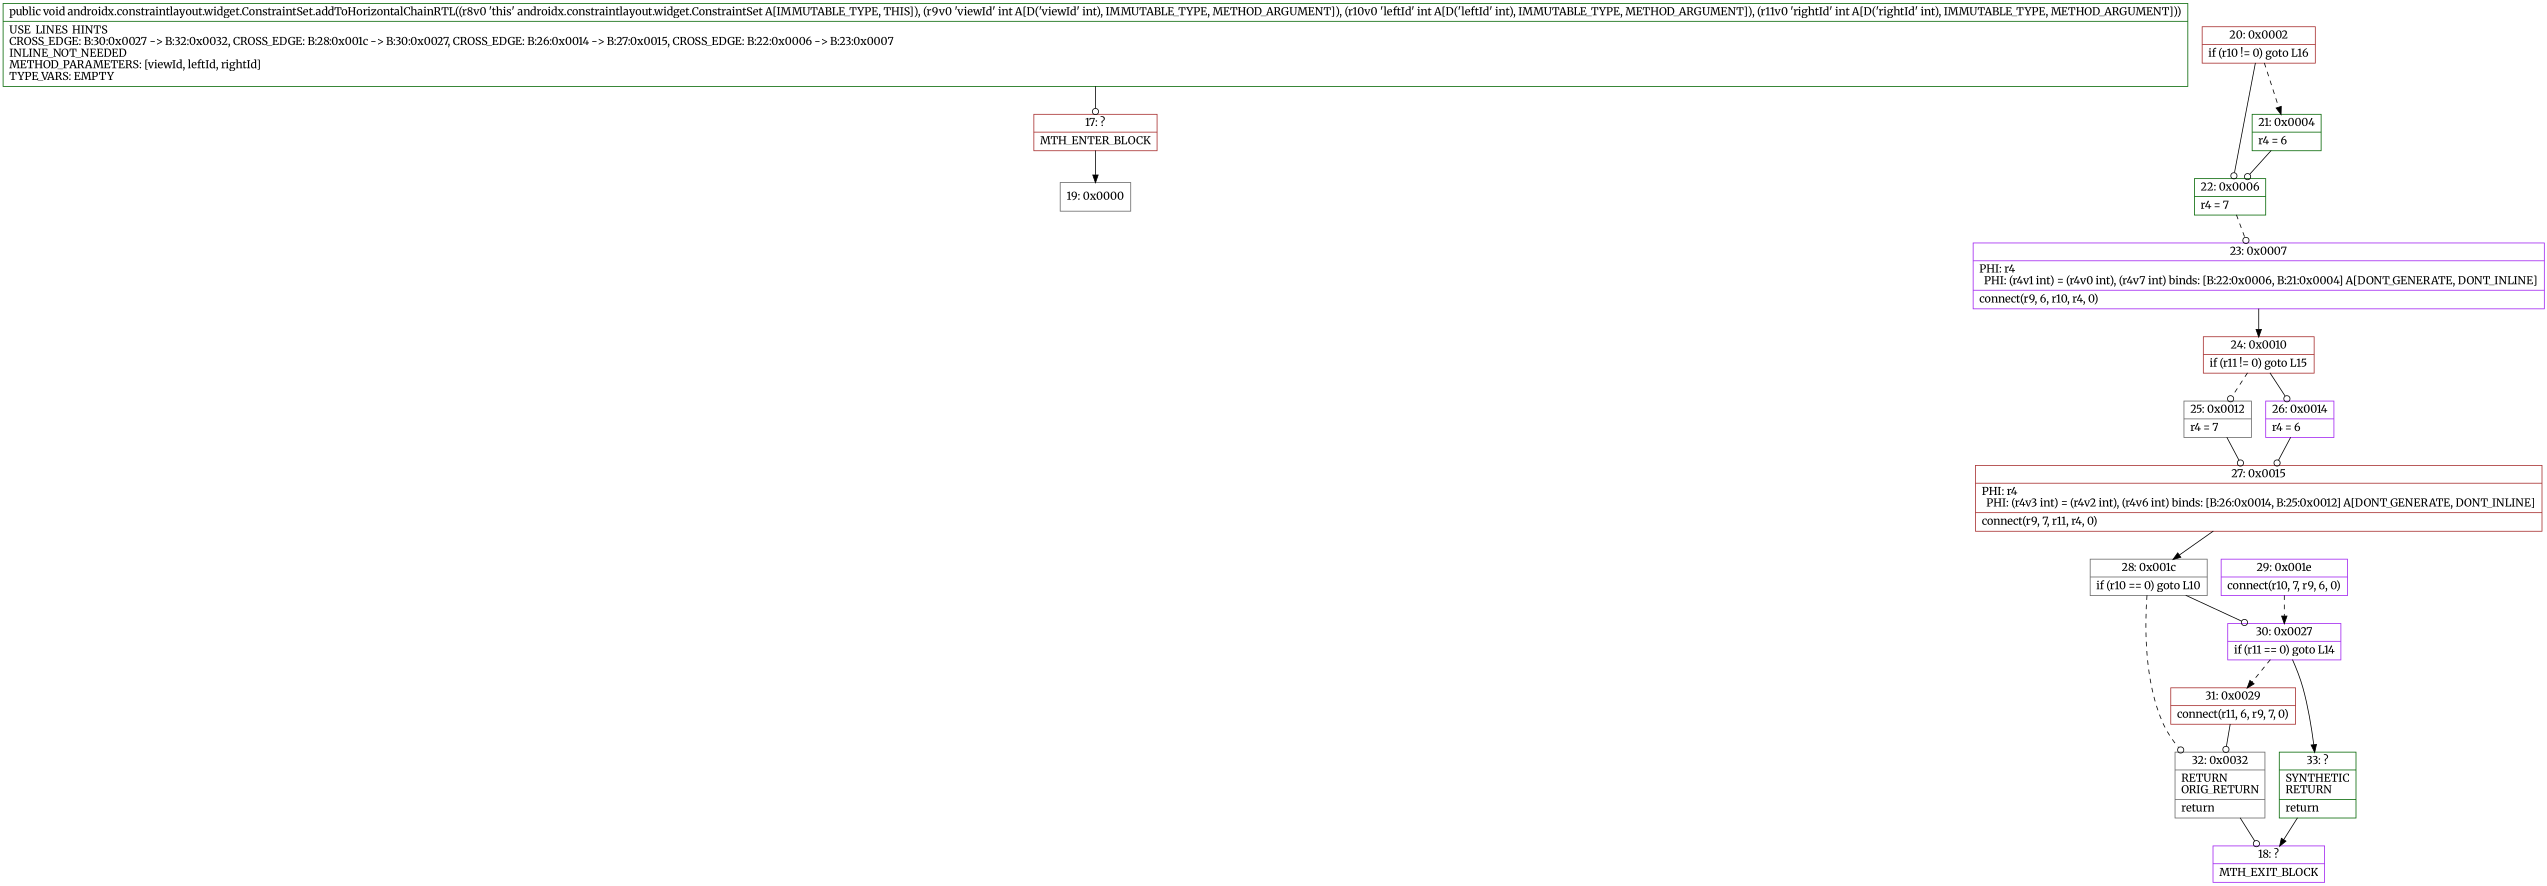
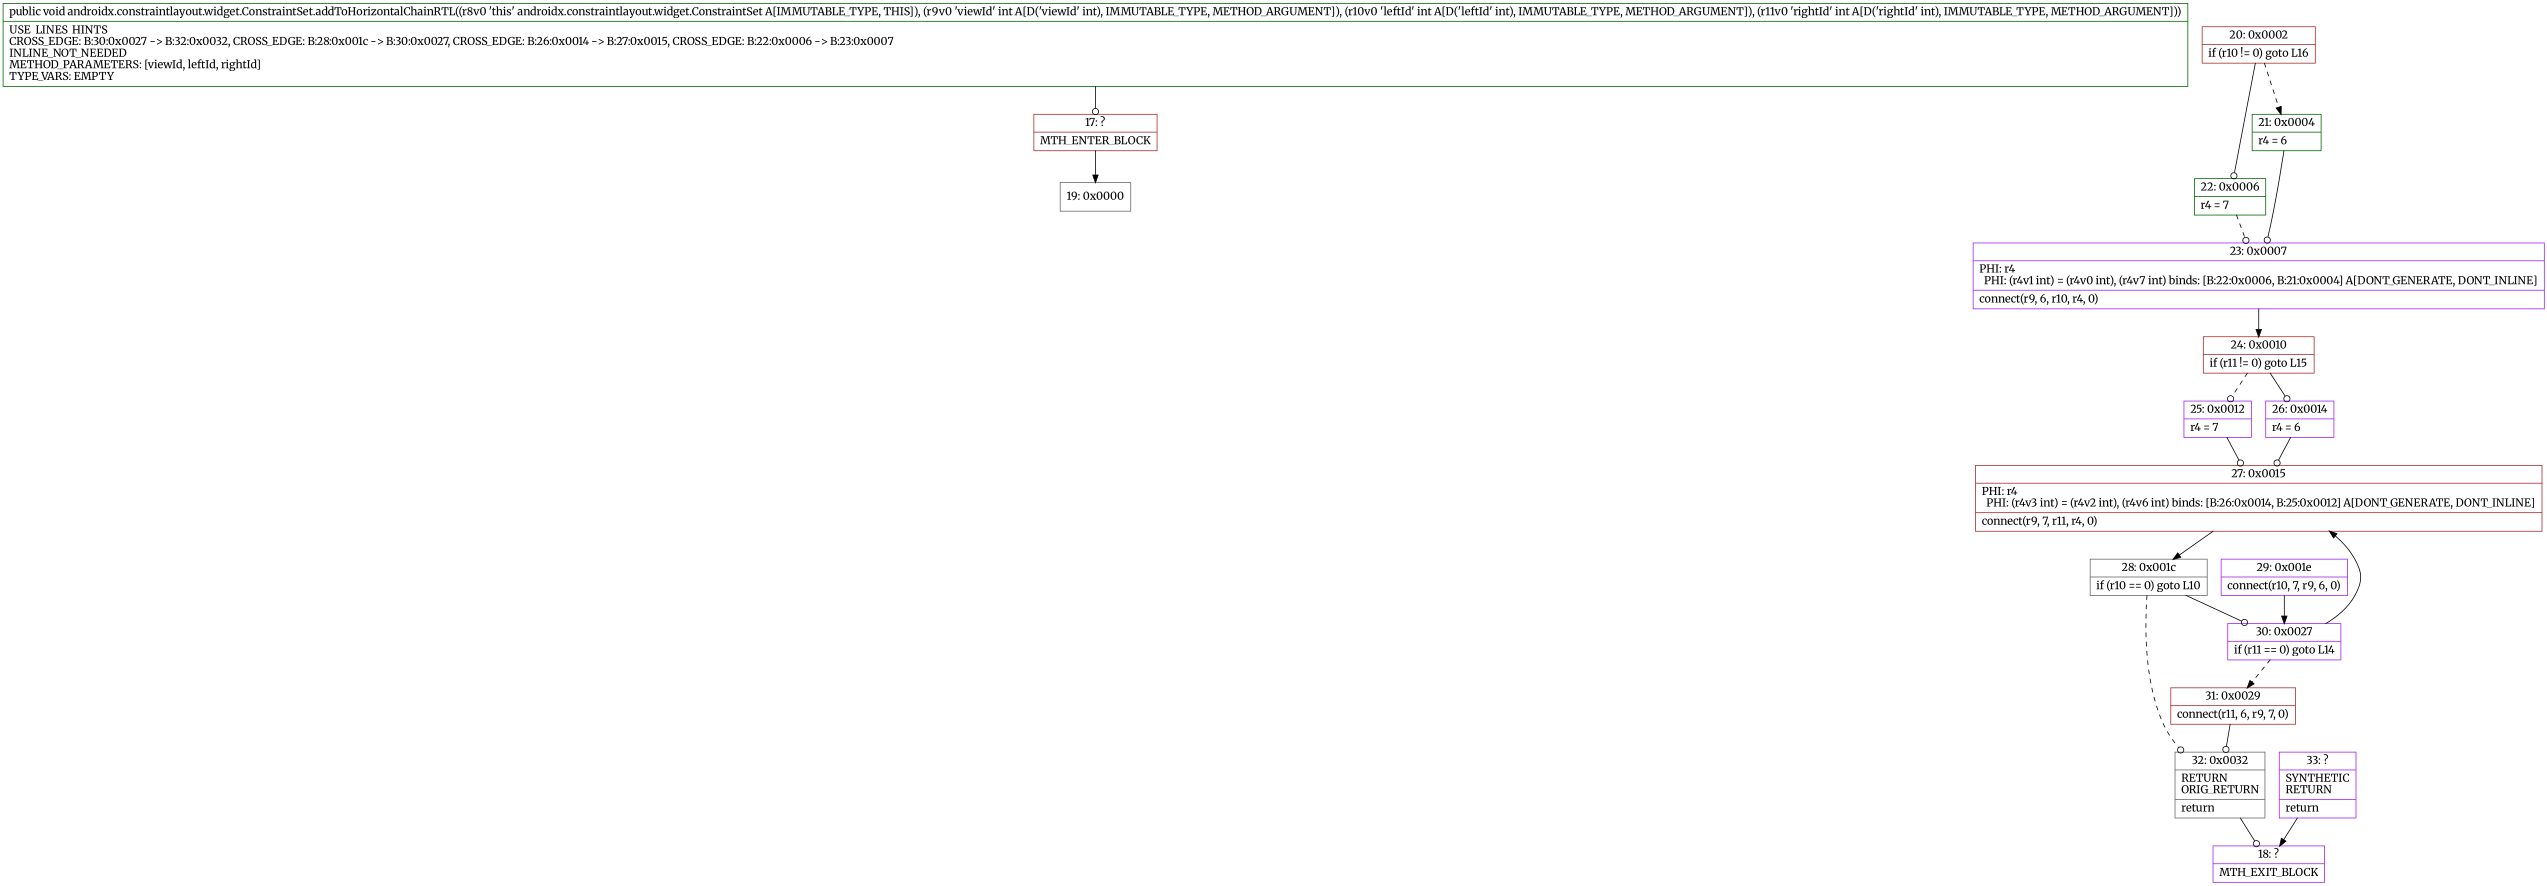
edge "21: 0x0004" -> "22: 0x0006": now "21: 0x0004" -> "23: 0x0007"
node "25: 0x0012": color gray40 -> purple
edge "29: 0x001e" -> "30: 0x0027": style dashed -> solid
edge "30: 0x0027" -> "33: ?": now "30: 0x0027" -> "27: 0x0015"
node "33: ?": color darkgreen -> purple
